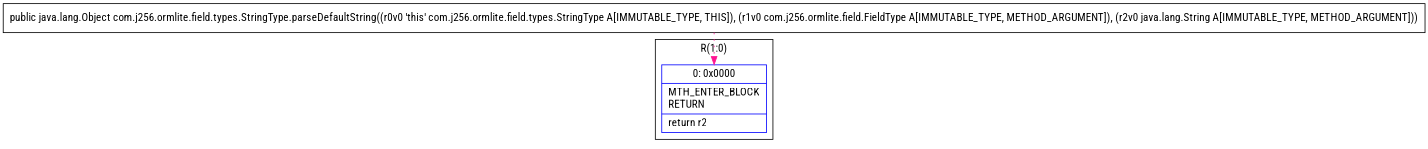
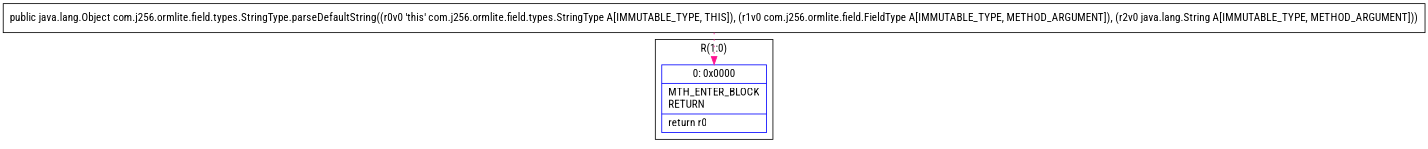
node "0: 0x0000": text "return r2" -> "return r0"
